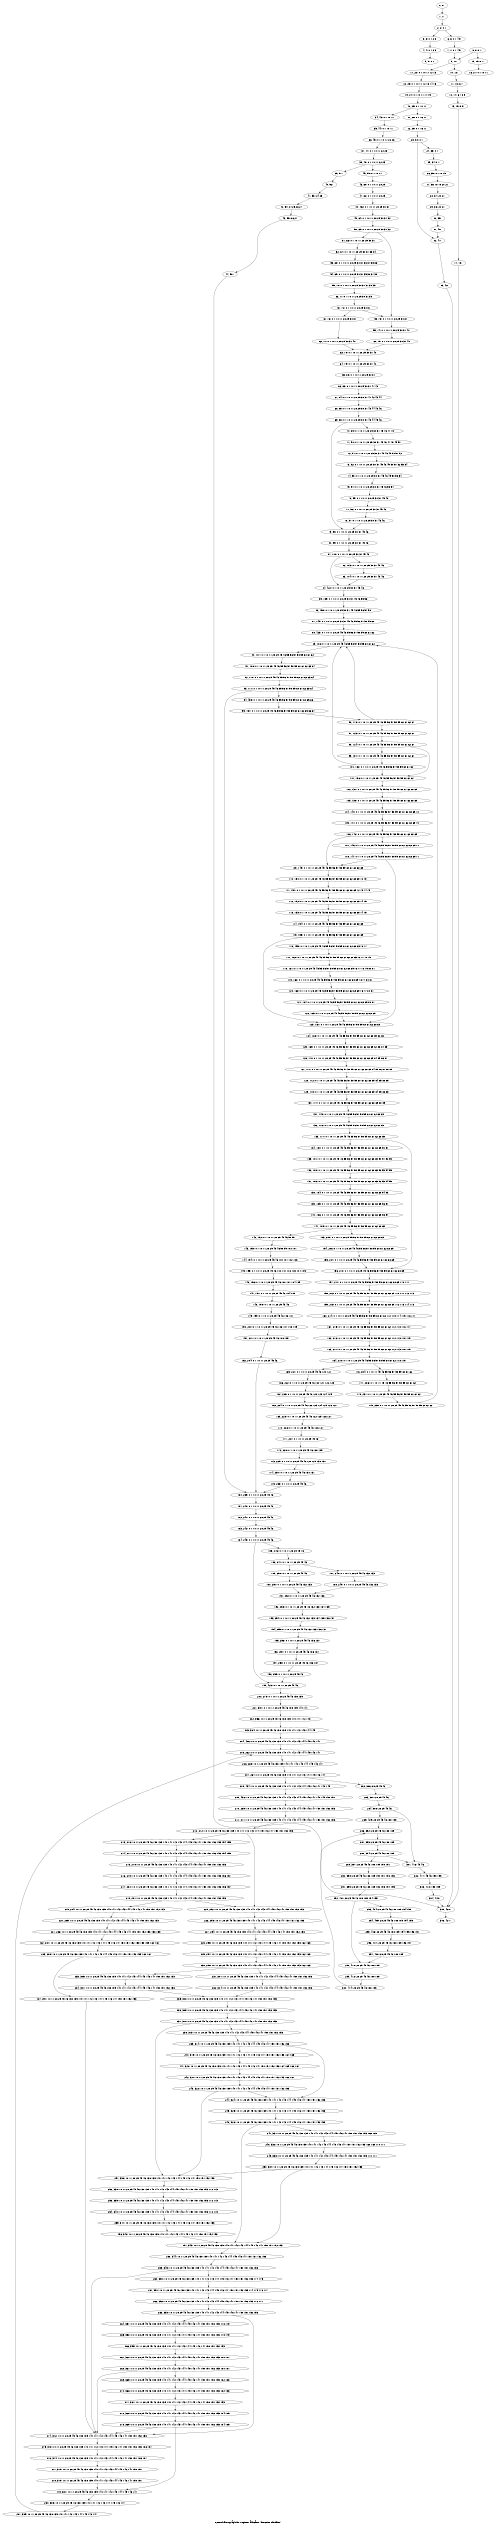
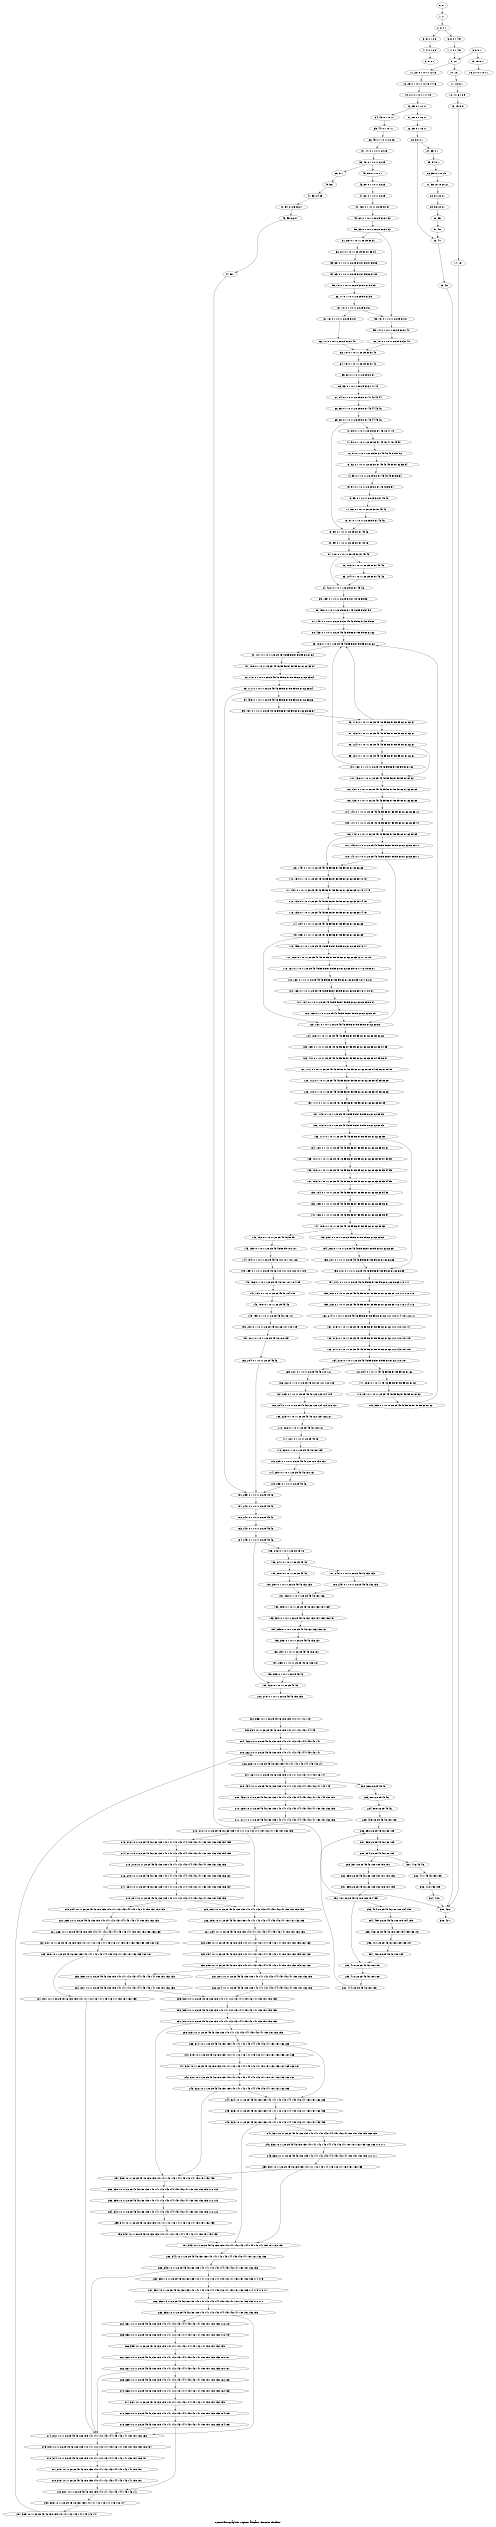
node "65, 88: 0 1 10 11 28 29 30 31": label "65, 88: 0 1 10 11 28 29 30 31" -> "65, 82: 0 1 10 11 28 29 30 31"
node "201, 337: 0 1 10 11 28 29 45 46 138 139 140 141": removed
edge "284, 388: 28 29 45 46" -> "301, 416: 45 46": removed
